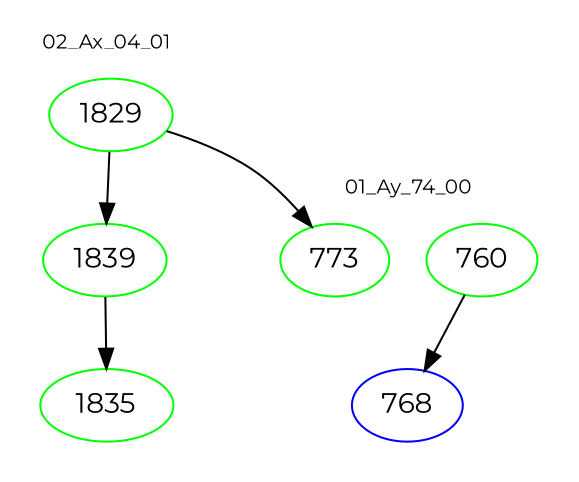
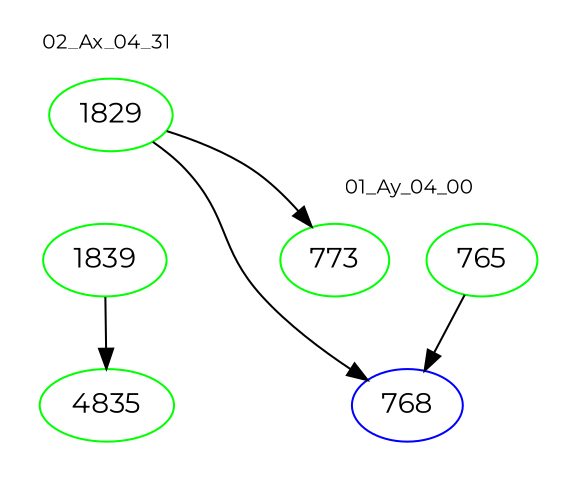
cluster "02_Ax_04_01": label "02_Ax_04_01" -> "02_Ax_04_31"
edge "1829" -> "1839": now "1829" -> "768"
cluster "01_Ay_74_00": label "01_Ay_74_00" -> "01_Ay_04_00"
node "760": label "760" -> "765"
node "1835": label "1835" -> "4835"
